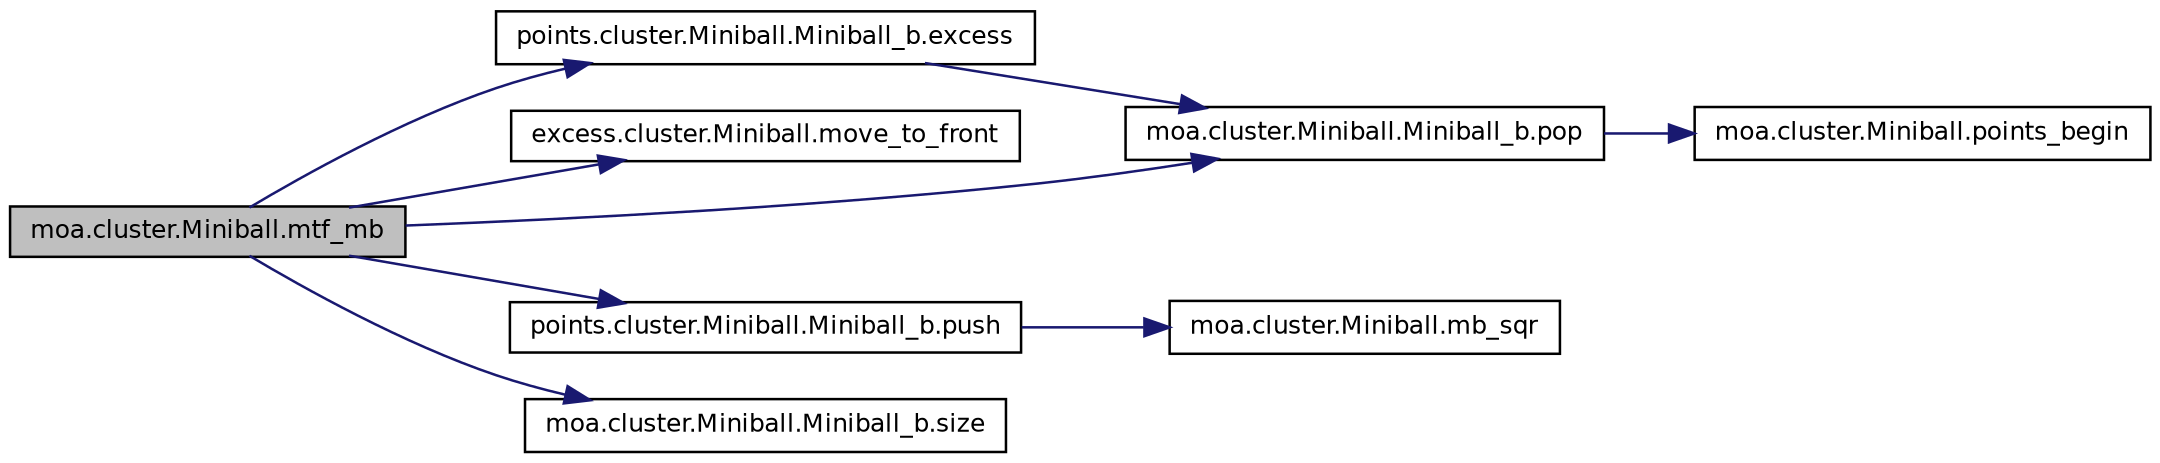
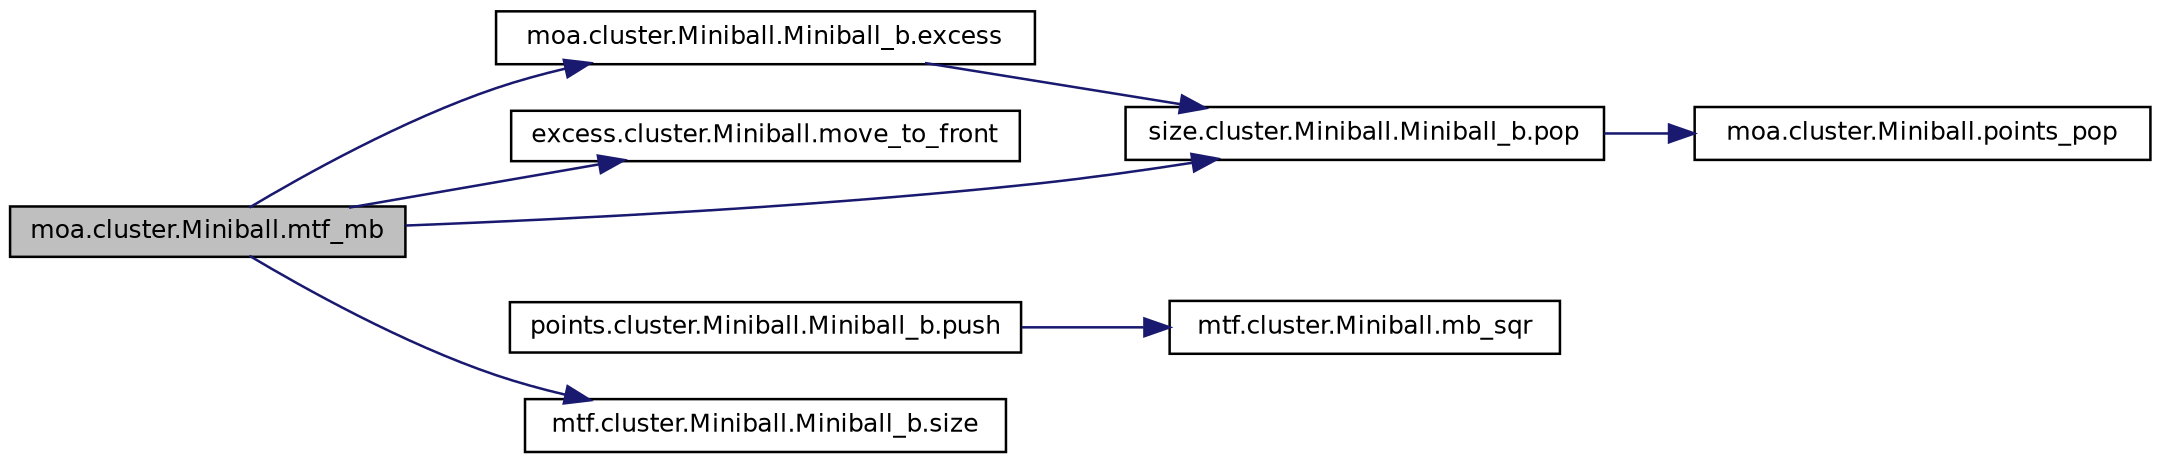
node "points.cluster.Miniball.Miniball_b.excess": label "points.cluster.Miniball.Miniball_b.excess" -> "moa.cluster.Miniball.Miniball_b.excess"
node "moa.cluster.Miniball.Miniball_b.pop": label "moa.cluster.Miniball.Miniball_b.pop" -> "size.cluster.Miniball.Miniball_b.pop"
node "moa.cluster.Miniball.points_begin": label "moa.cluster.Miniball.points_begin" -> "moa.cluster.Miniball.points_pop"
edge "moa.cluster.Miniball.mtf_mb" -> "points.cluster.Miniball.Miniball_b.push": removed
node "moa.cluster.Miniball.mb_sqr": label "moa.cluster.Miniball.mb_sqr" -> "mtf.cluster.Miniball.mb_sqr"
node "moa.cluster.Miniball.Miniball_b.size": label "moa.cluster.Miniball.Miniball_b.size" -> "mtf.cluster.Miniball.Miniball_b.size"
